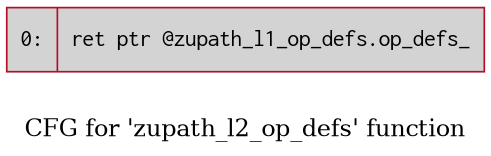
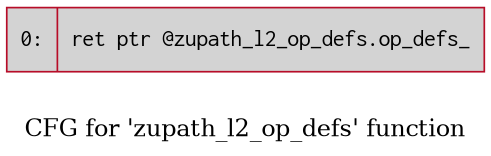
node "0:": text "ret ptr @zupath_l1_op_defs.op_defs_" -> "ret ptr @zupath_l2_op_defs.op_defs_"
